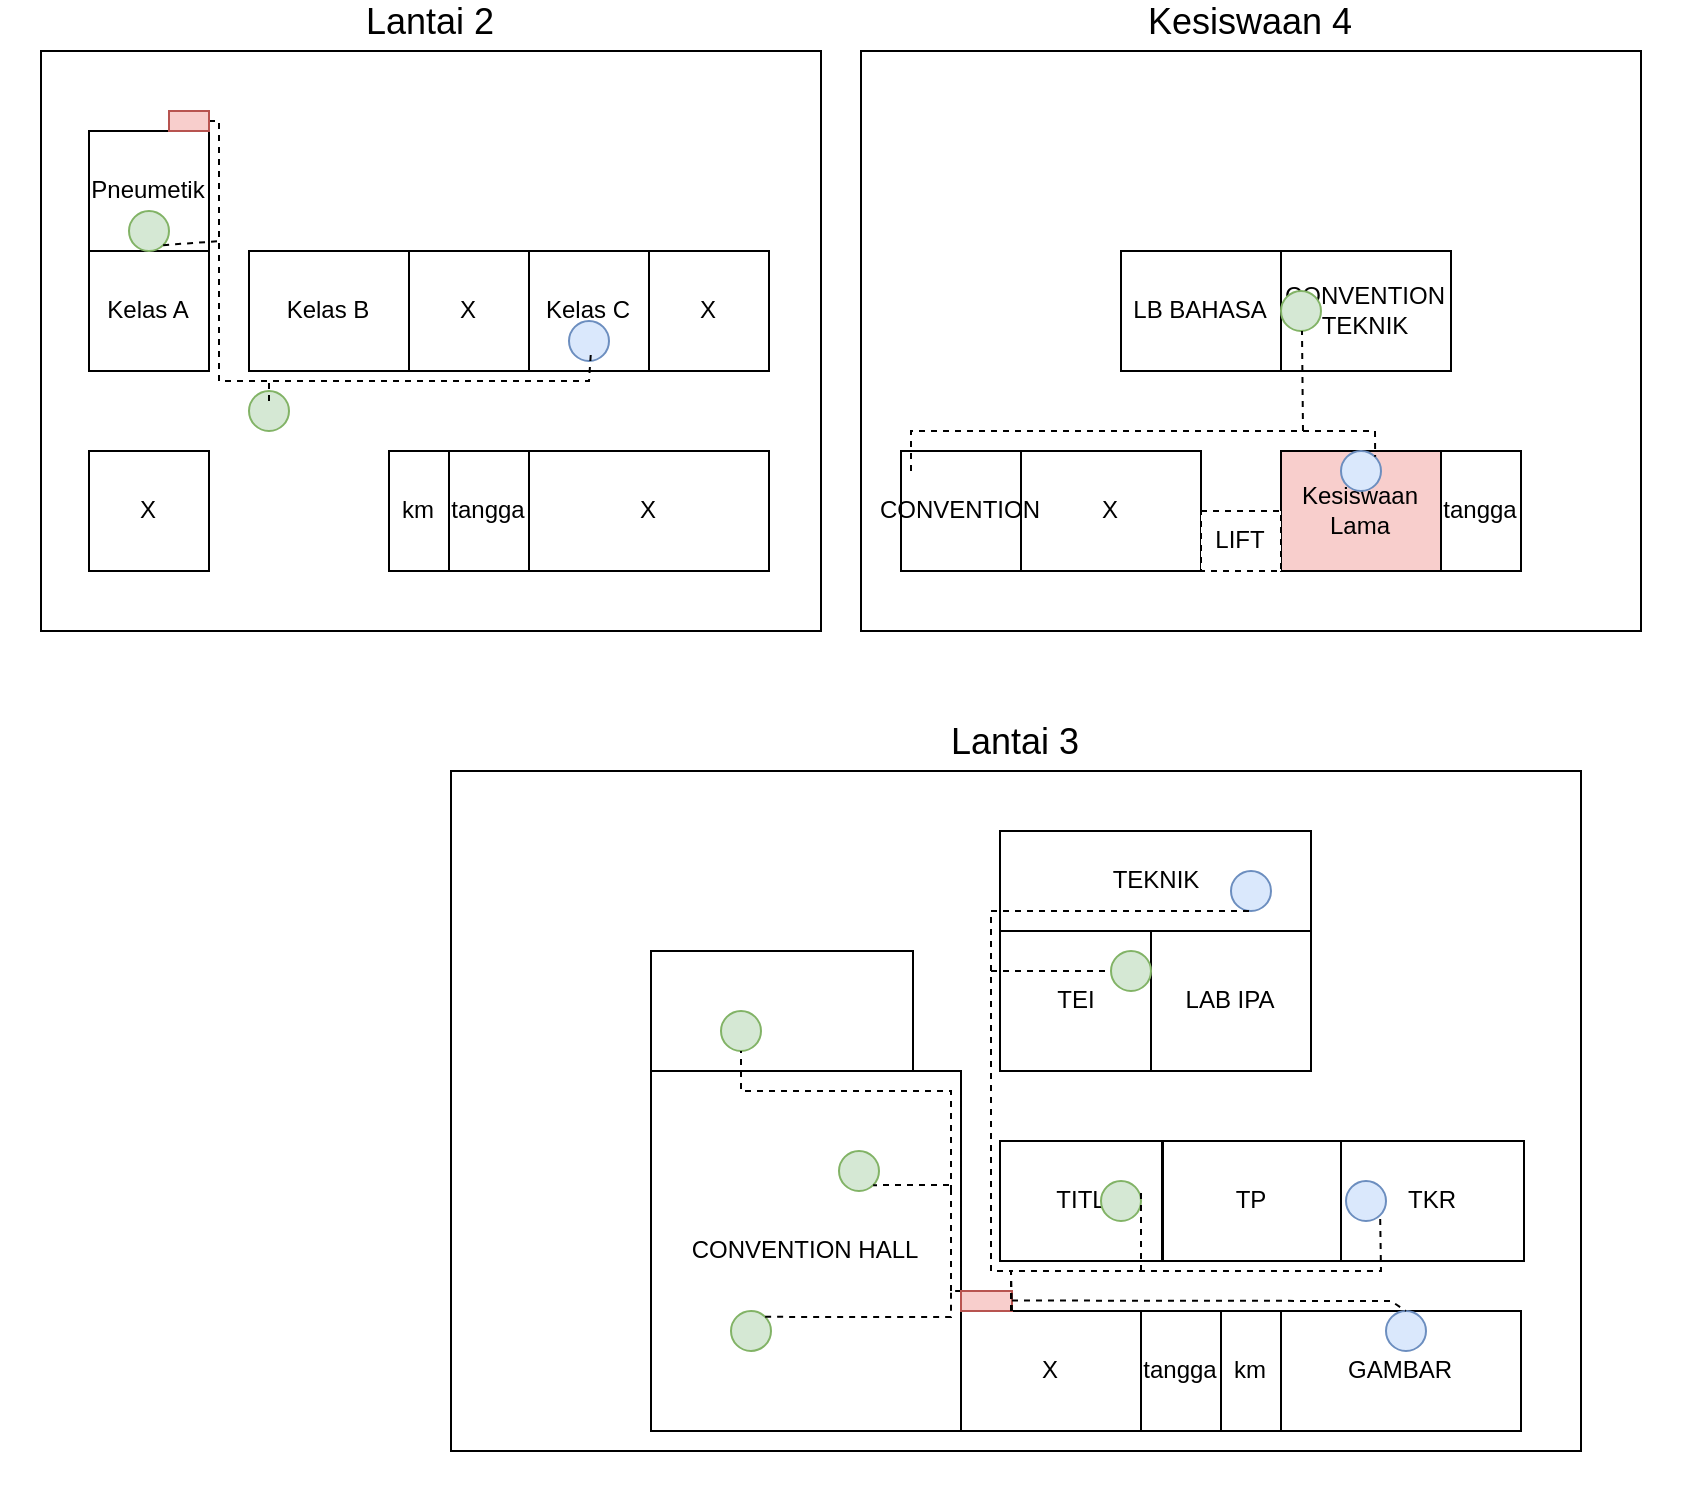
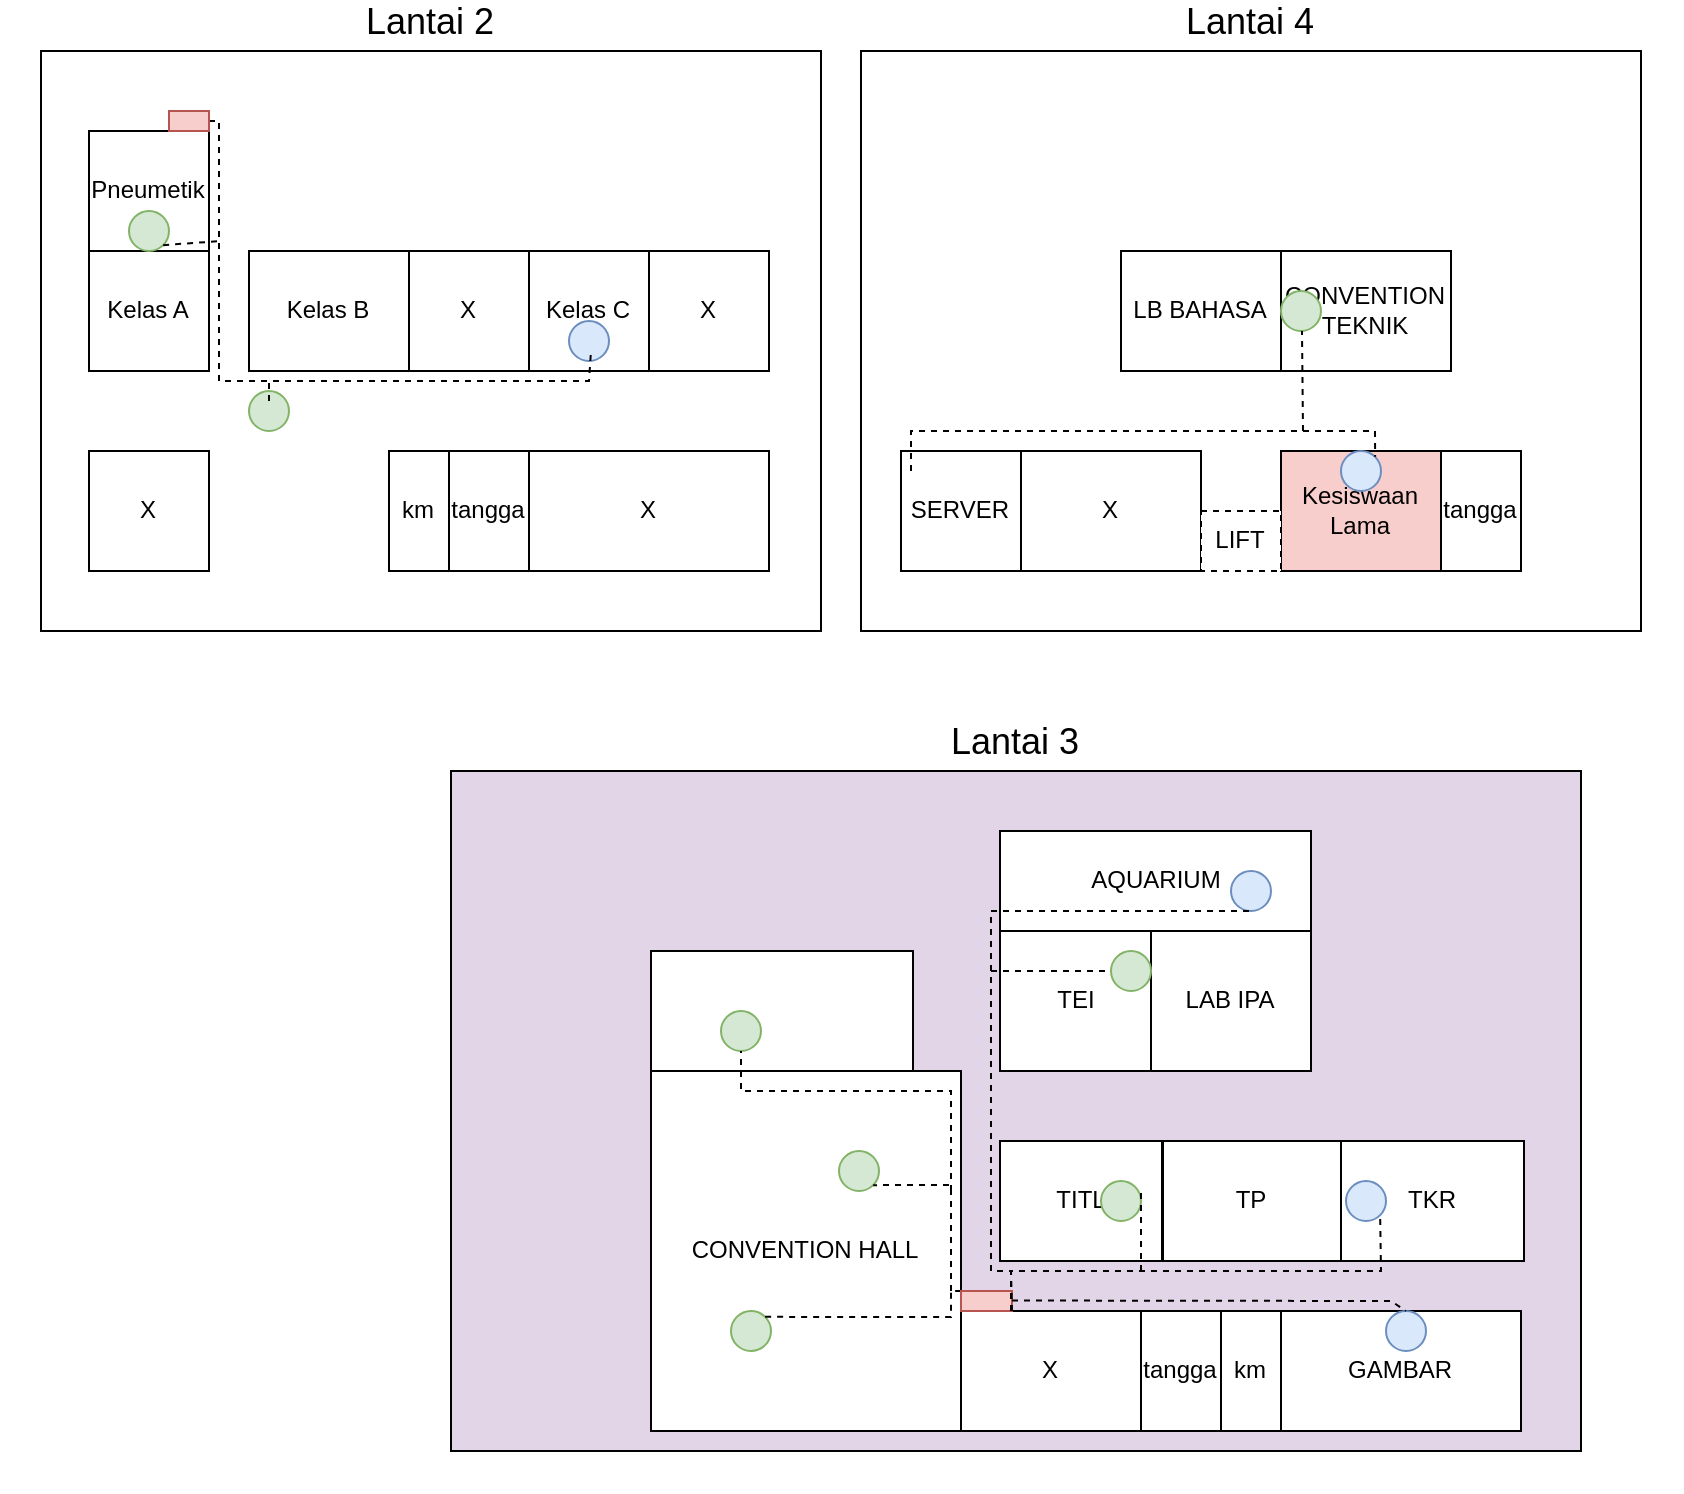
node "Kesiswaan 4": label "Kesiswaan 4" -> "Lantai 4"
node "CONVENTION": label "CONVENTION" -> "SERVER"
node "TEKNIK": label "TEKNIK" -> "AQUARIUM"
node "Lantai 3": fillcolor #ffffff -> #e1d5e7
